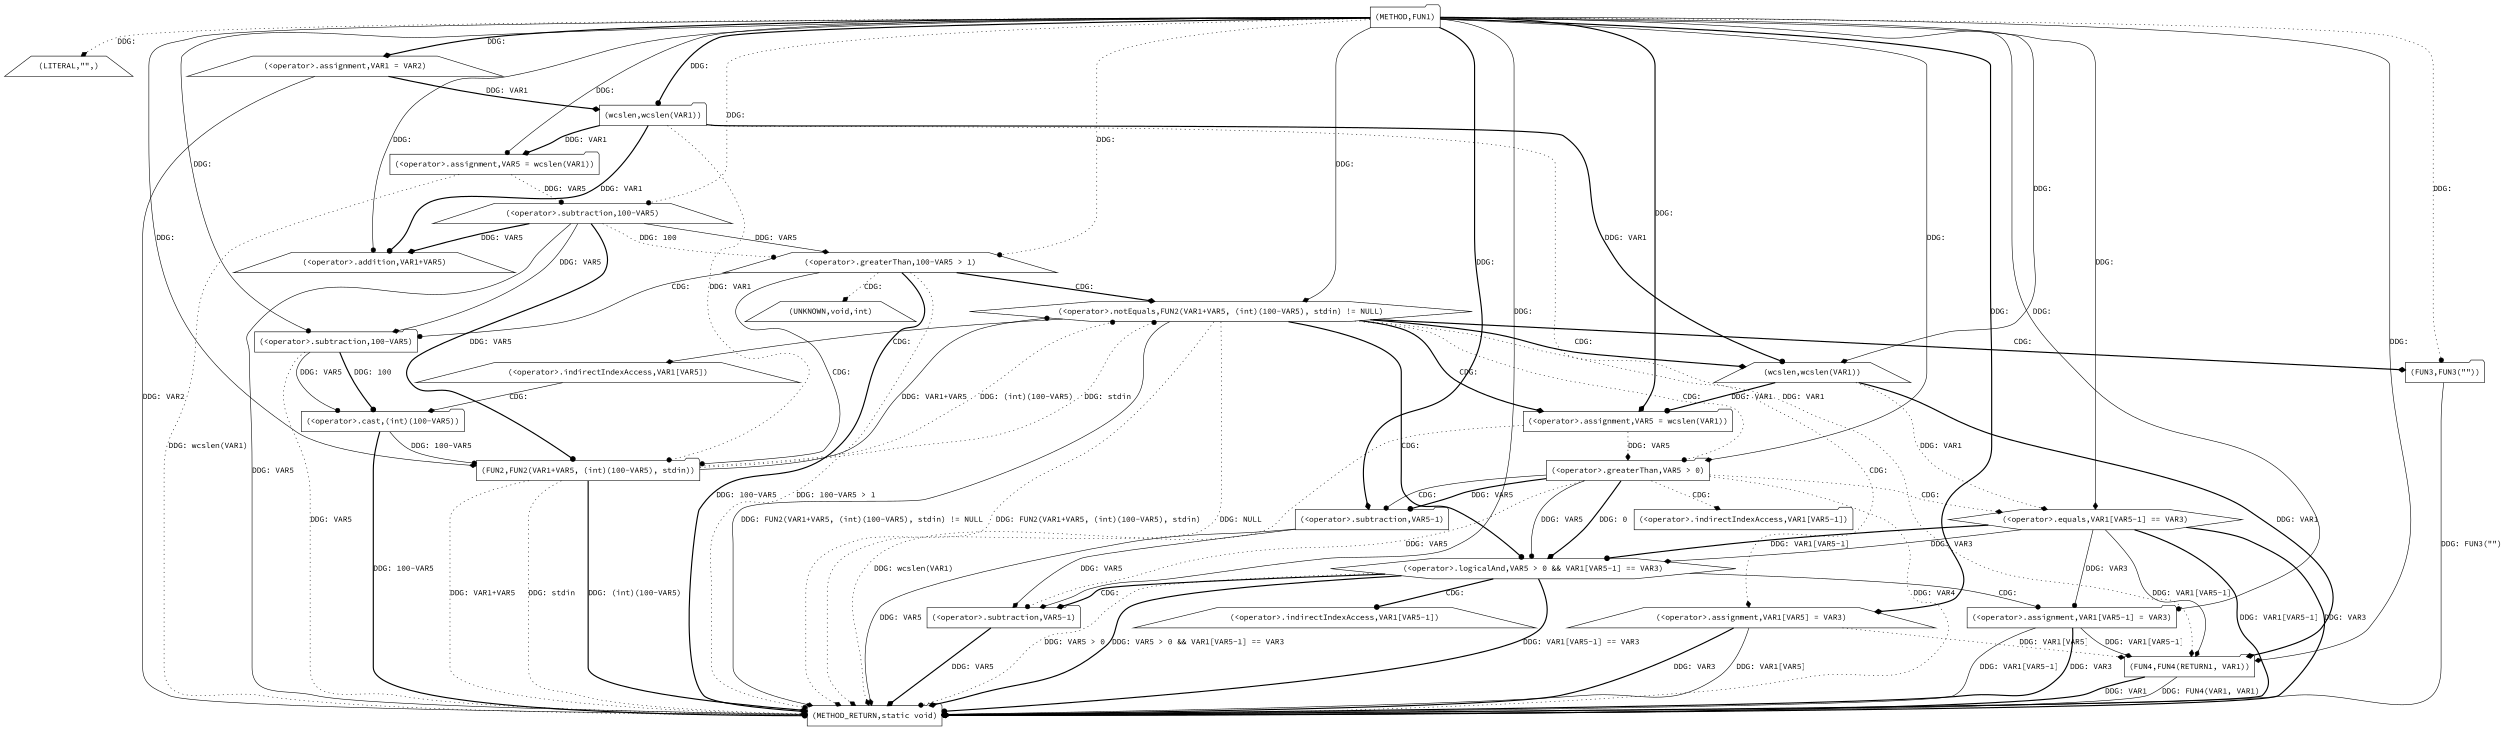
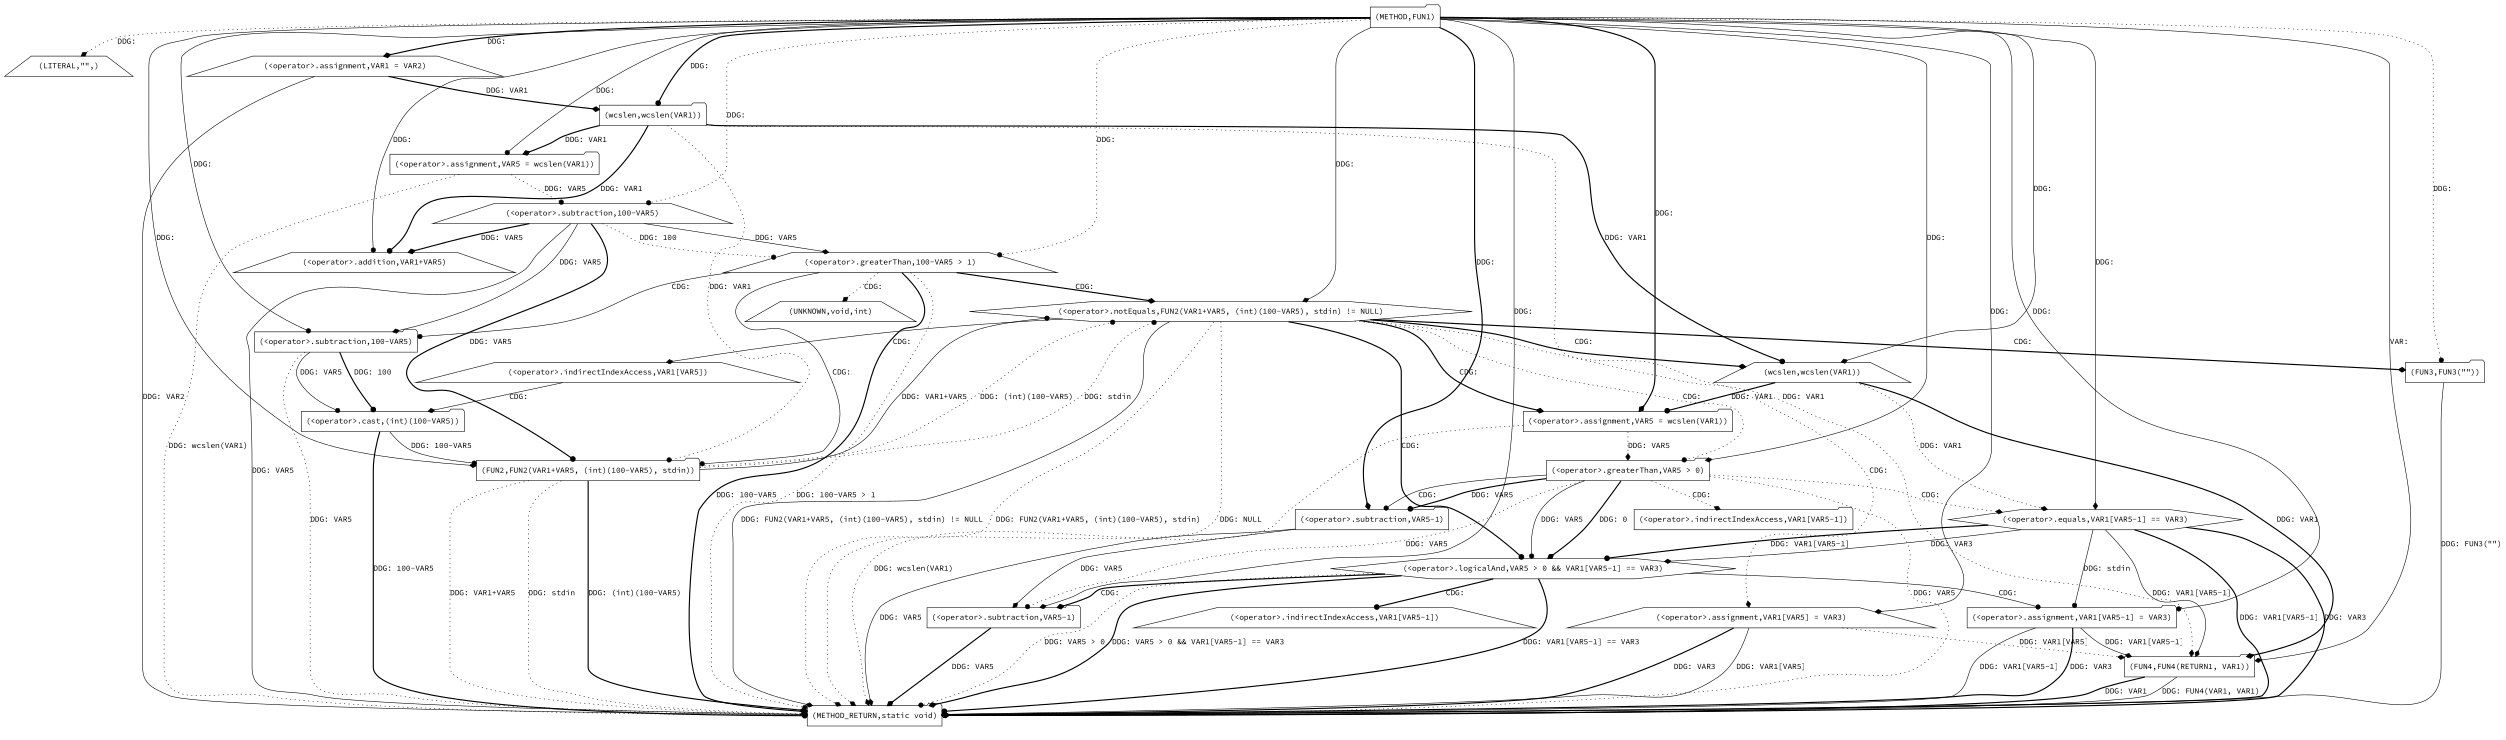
edge "(METHOD,FUN1)" -> "(<operator>.assignment,VAR1[VAR5] = VAR3)": style bold -> solid
edge "(METHOD,FUN1)" -> "(FUN4,FUN4(RETURN1, VAR1))": label "DDG: " -> "VAR: "
edge "(<operator>.equals,VAR1[VAR5-1] == VAR3)" -> "(<operator>.assignment,VAR1[VAR5-1] = VAR3)": label "DDG: VAR3" -> "DDG: stdin"
edge "(<operator>.greaterThan,VAR5 > 0)" -> "(METHOD_RETURN,static void)": label "DDG: VAR4" -> "DDG: VAR5"
